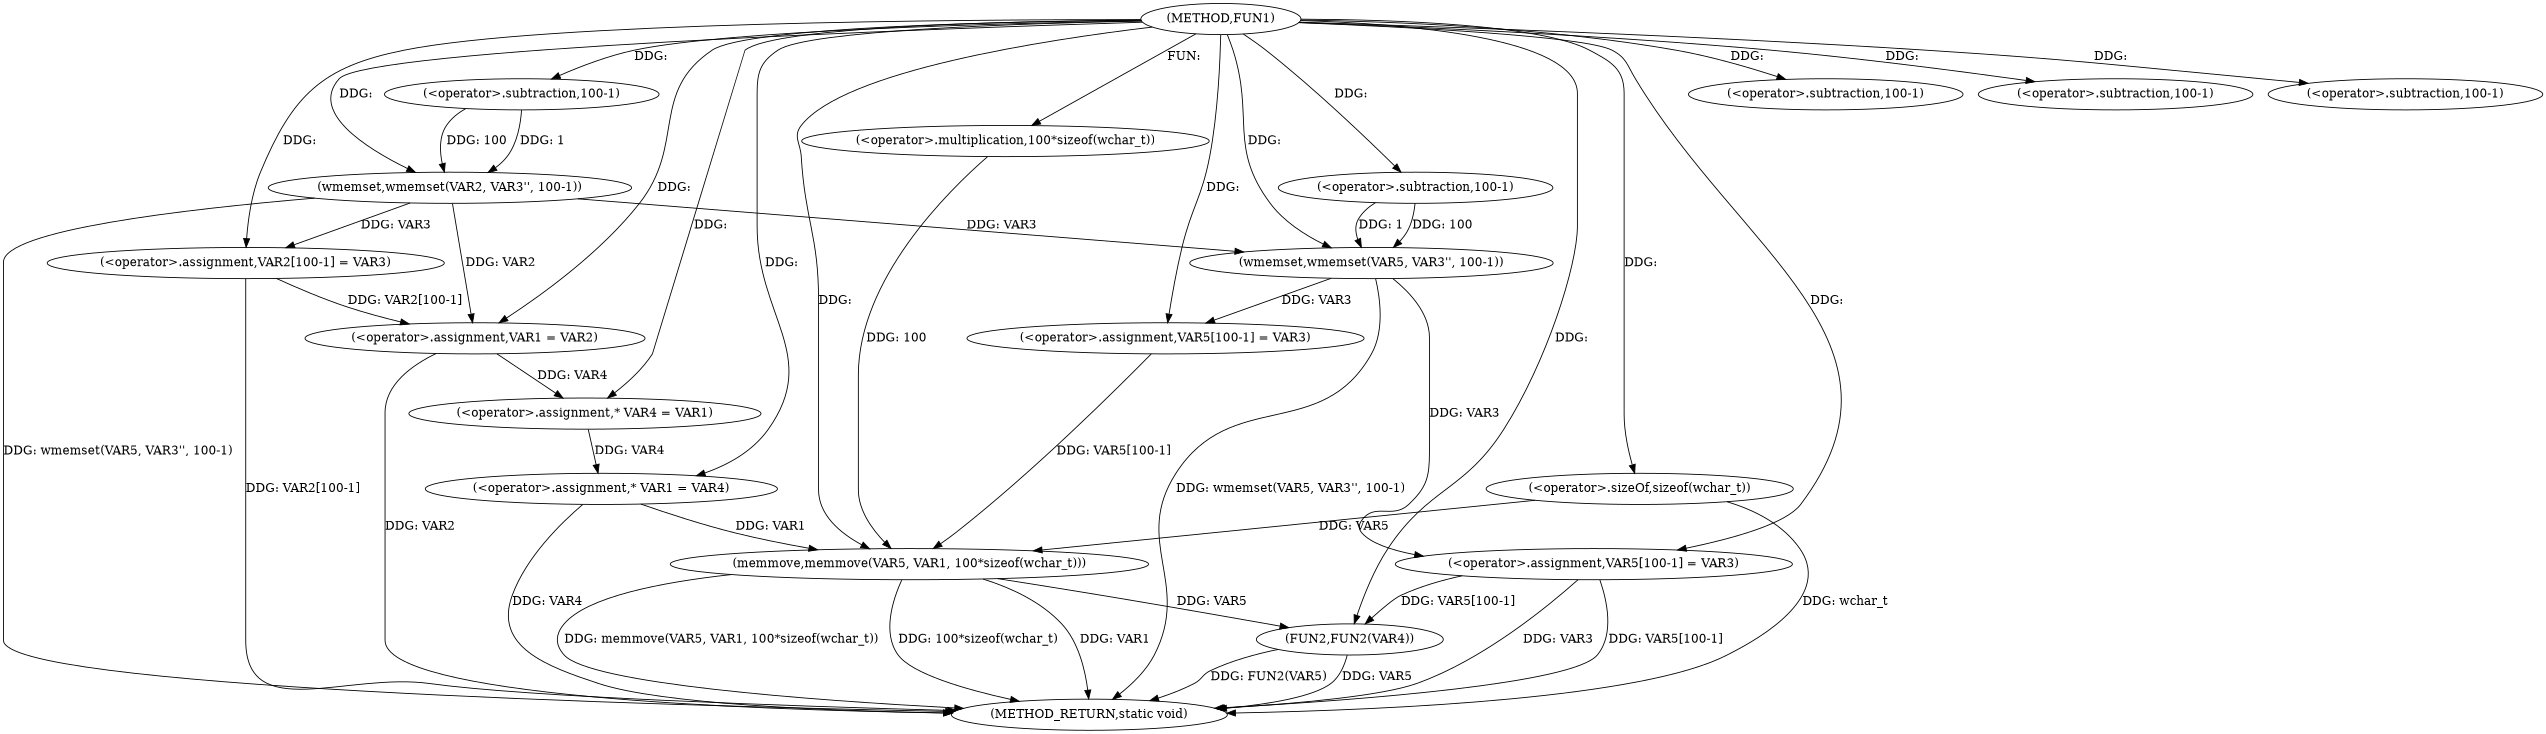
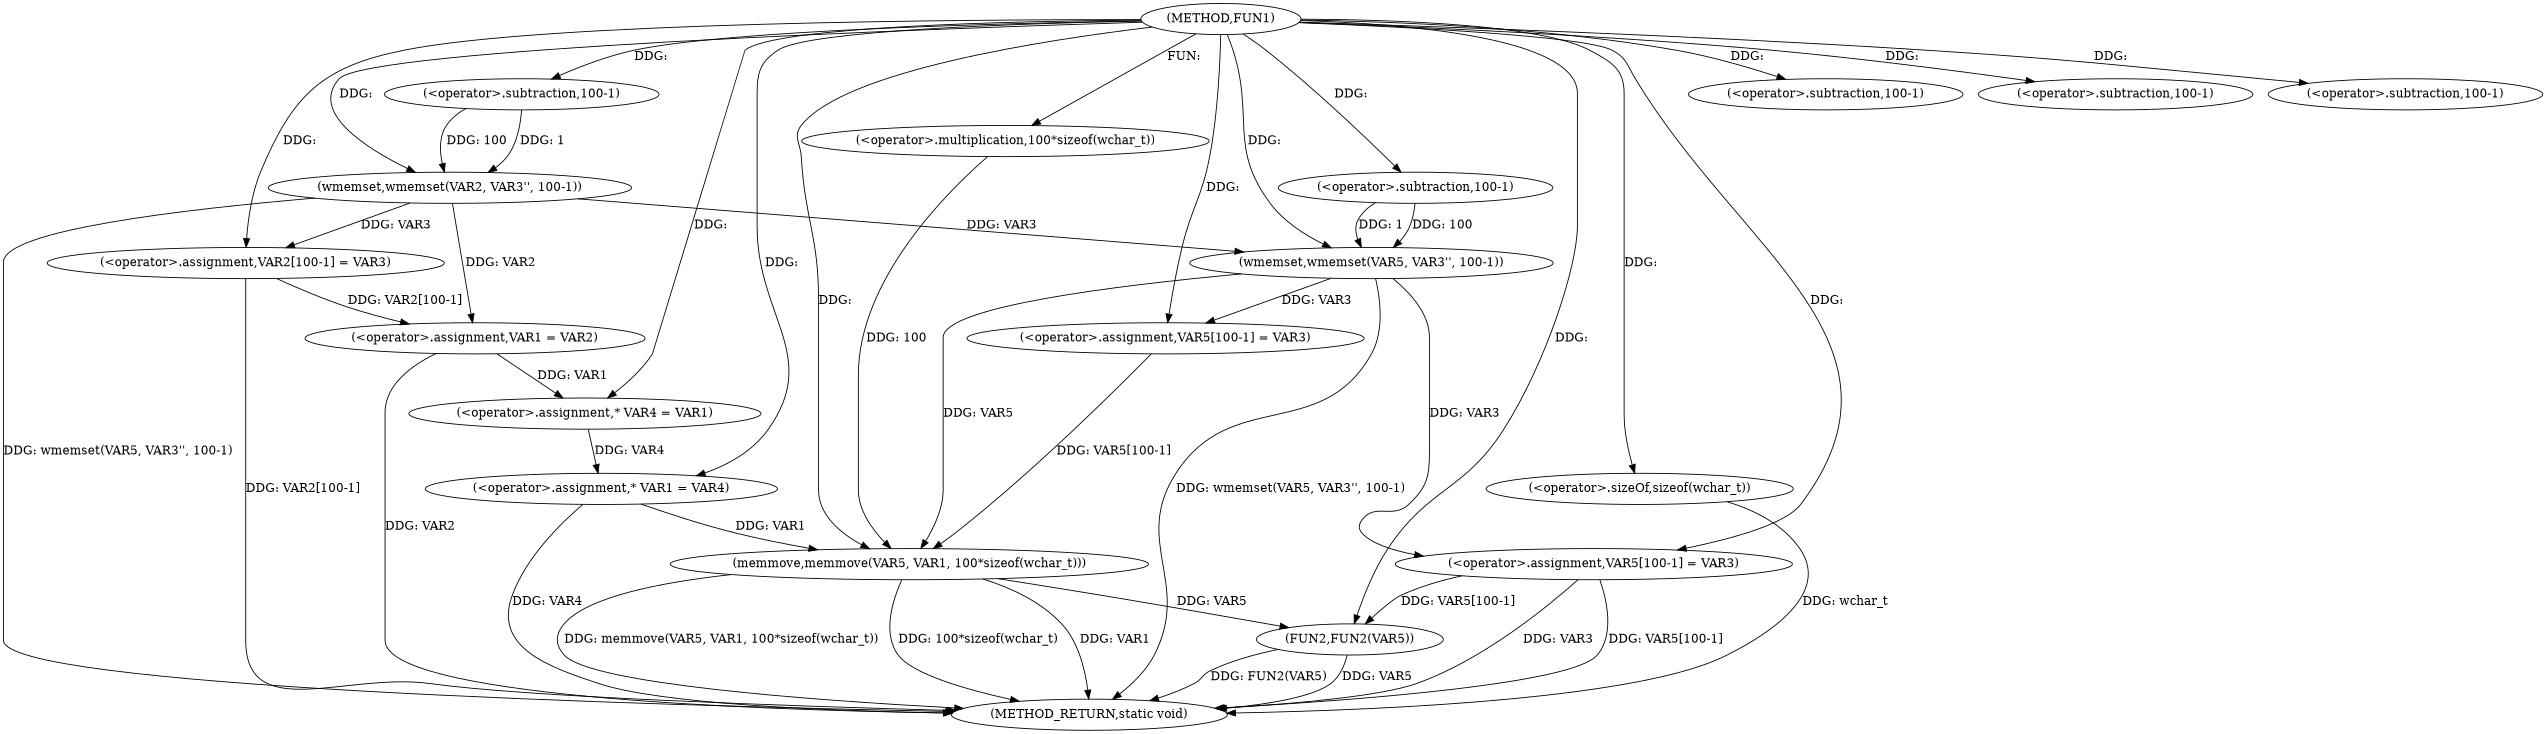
edge "(METHOD,FUN1)" -> "(<operator>.assignment,VAR1 = VAR2)": removed, label "DDG:"
edge "(<operator>.assignment,VAR1 = VAR2)" -> "(<operator>.assignment,* VAR4 = VAR1)": label "DDG: VAR4" -> "DDG: VAR1"
edge "(<operator>.sizeOf,sizeof(wchar_t))" -> "(memmove,memmove(VAR5, VAR1, 100*sizeof(wchar_t)))": now "(wmemset,wmemset(VAR5, VAR3'', 100-1))" -> "(memmove,memmove(VAR5, VAR1, 100*sizeof(wchar_t)))"
node "(FUN2,FUN2(VAR4))": label "(FUN2,FUN2(VAR4))" -> "(FUN2,FUN2(VAR5))"
